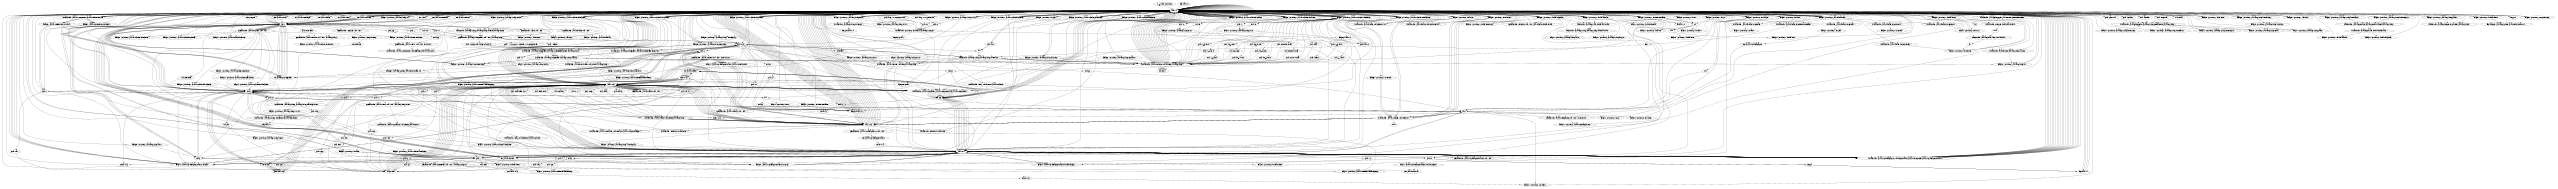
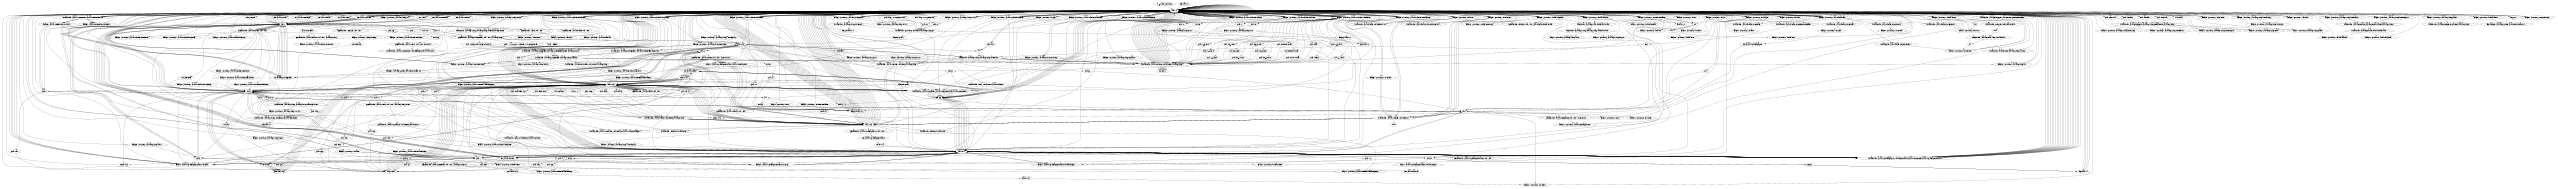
node "push 27": added
